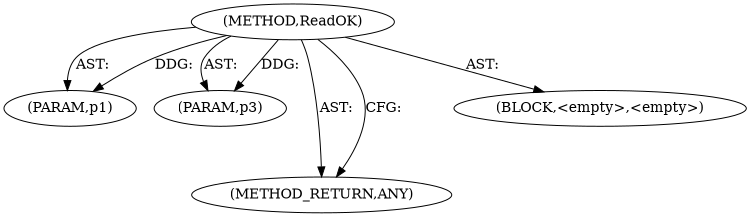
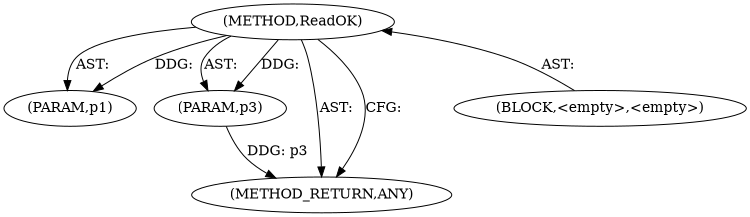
edge "(METHOD,ReadOK)" -> "(BLOCK,<empty>,<empty>)": reversed
edge "(PARAM,p3)" -> "(METHOD_RETURN,ANY)": added, label "DDG: p3"
